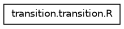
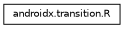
node "transition.transition.R": label "transition.transition.R" -> "androidx.transition.R"
